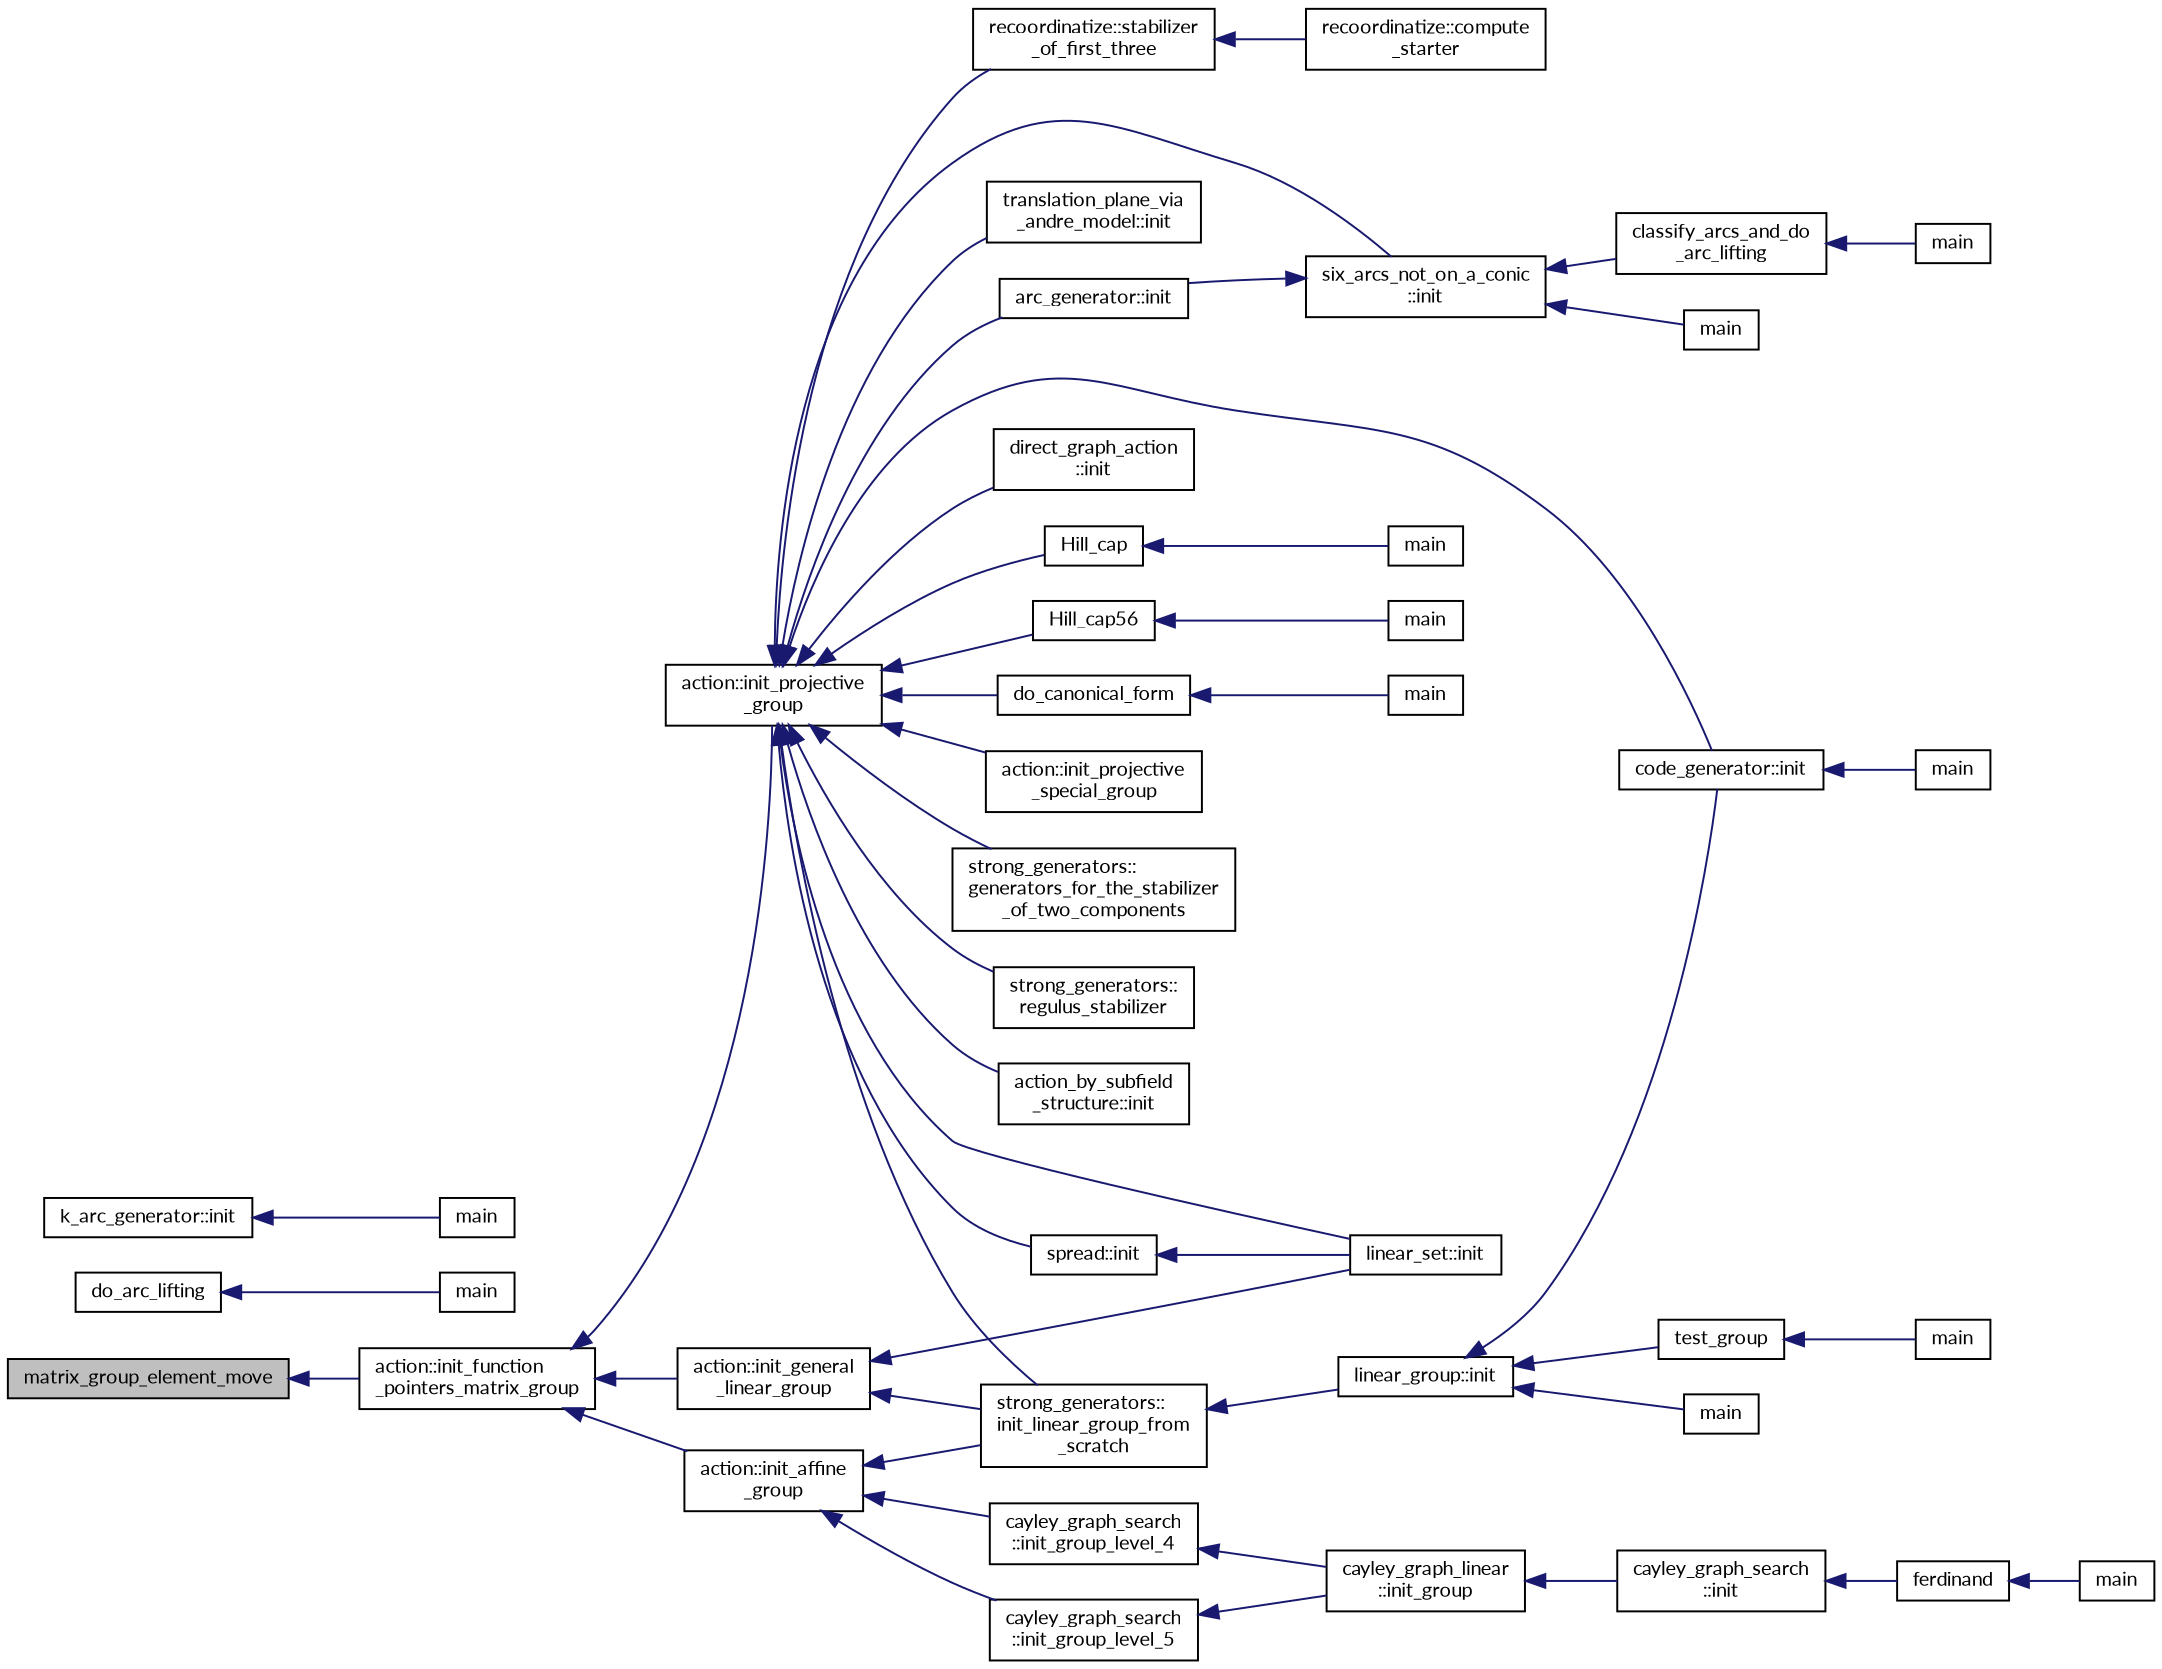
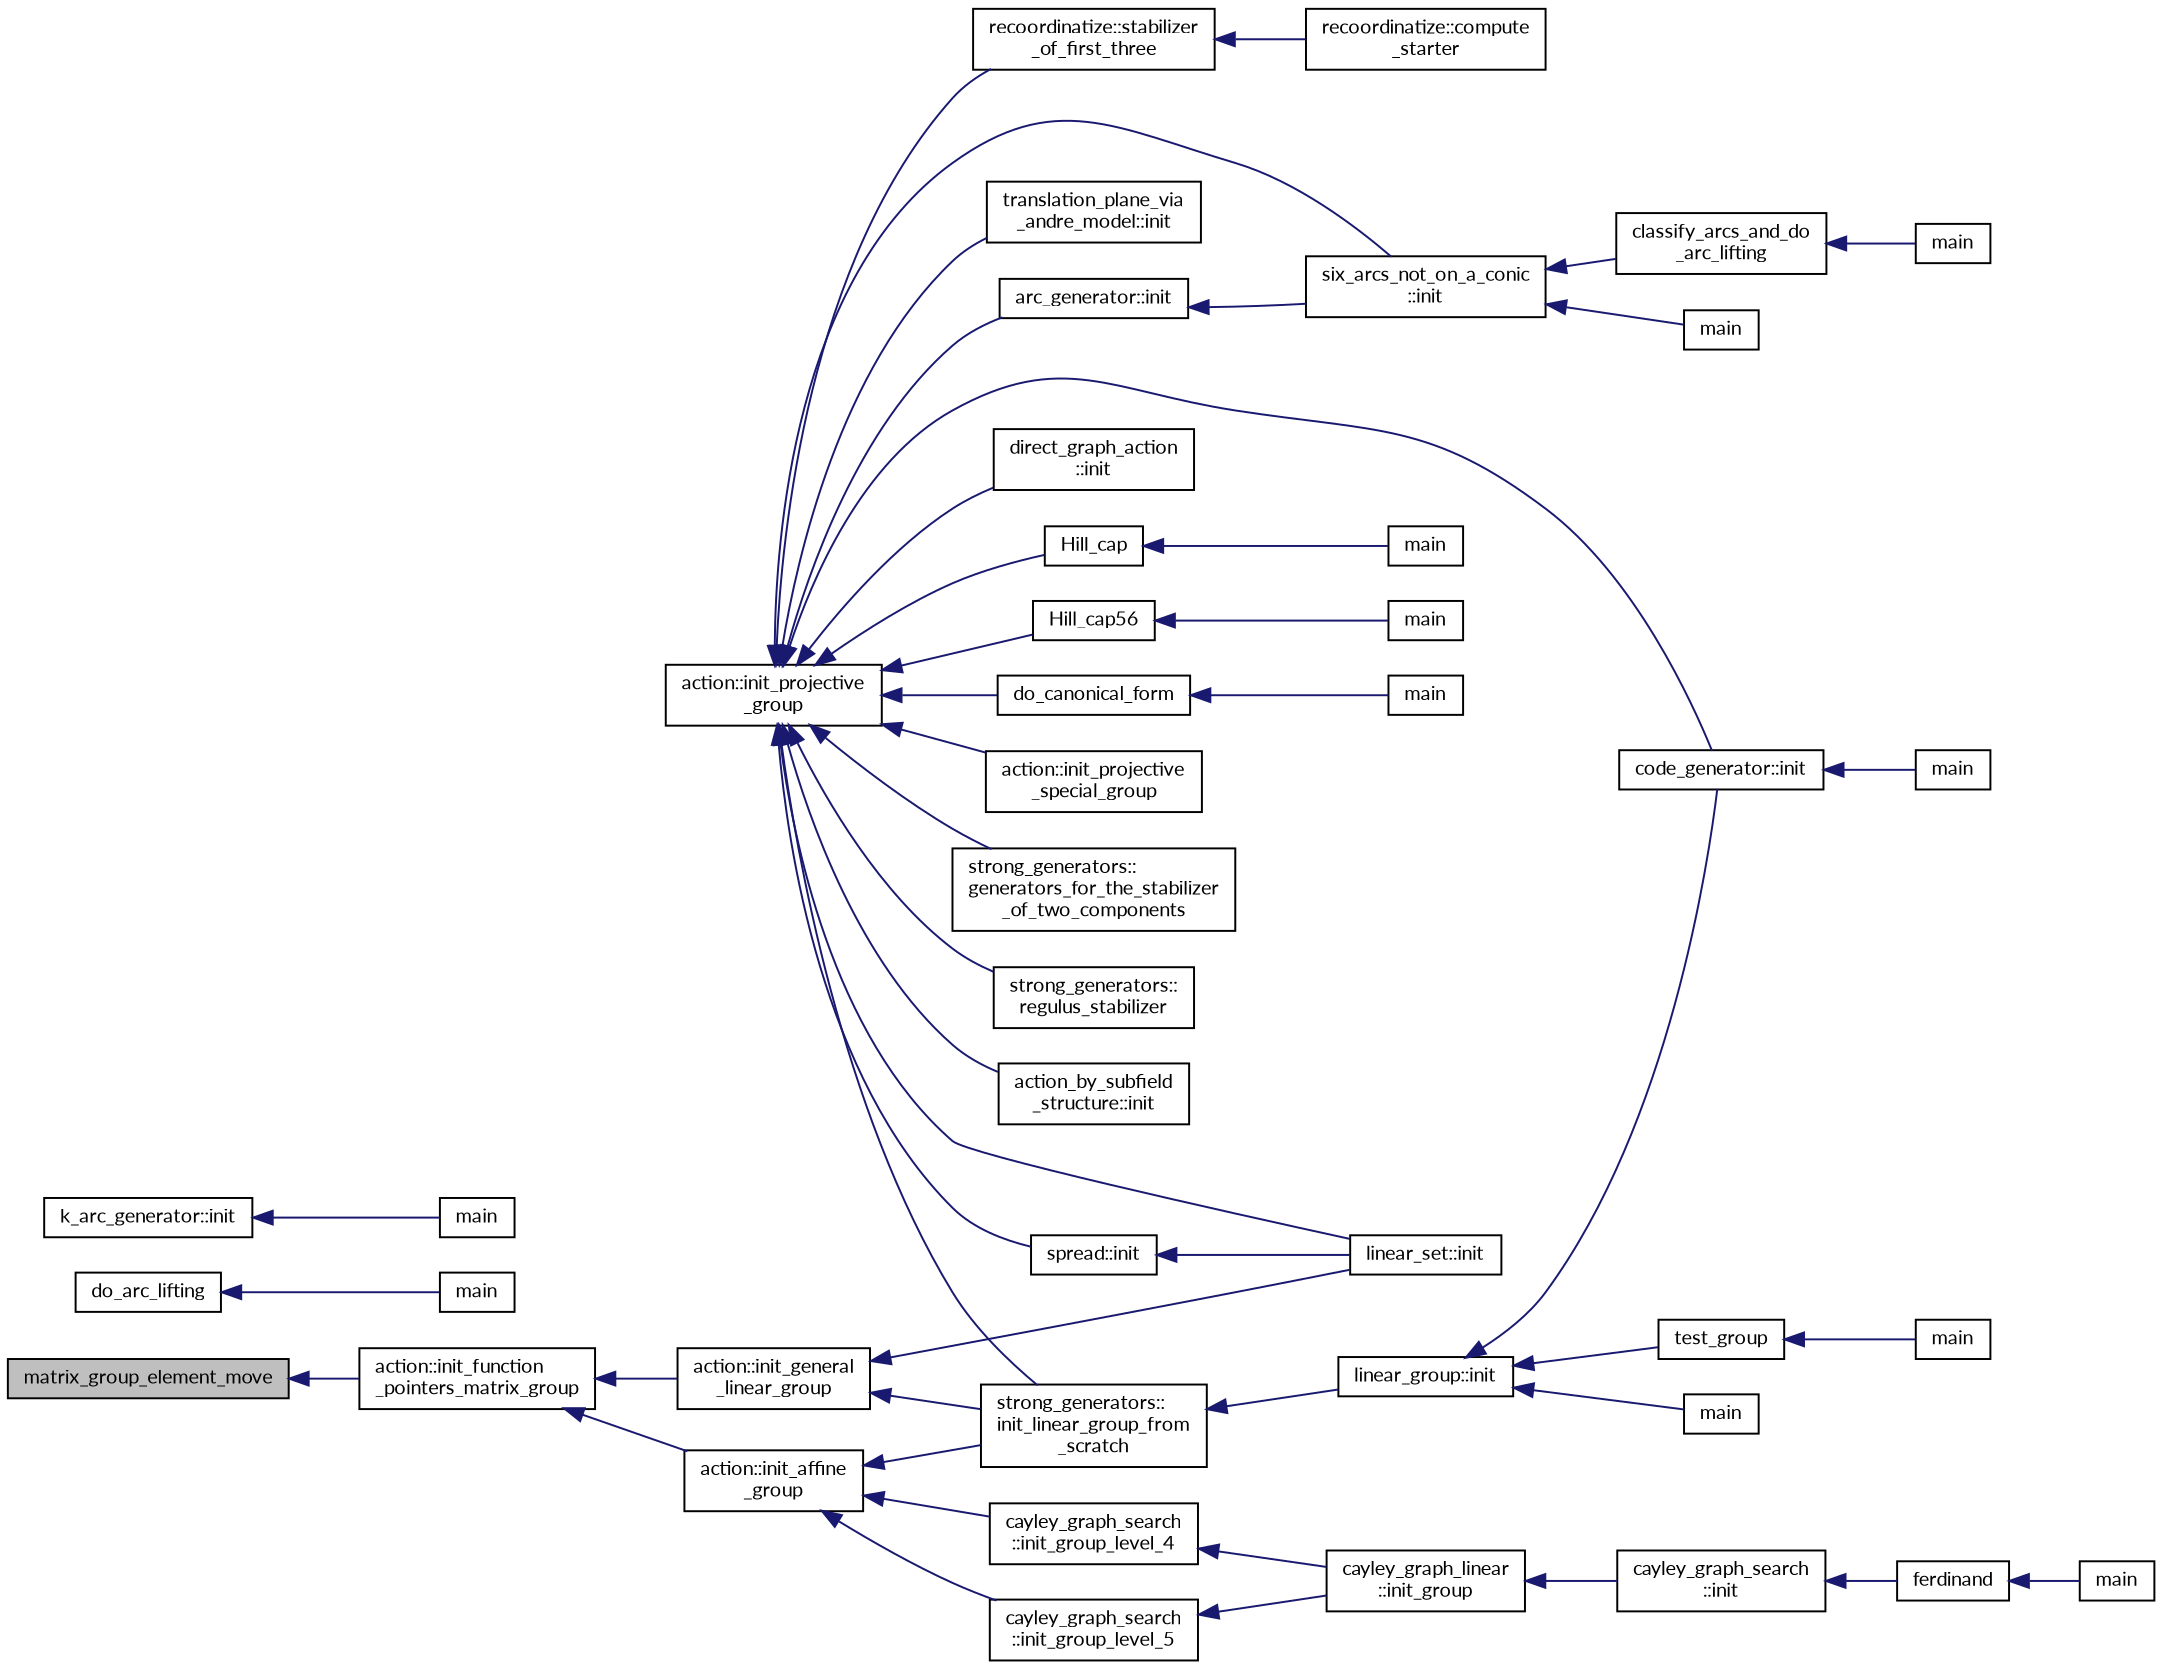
edge "arc_generator::init" -> "six_arcs_not_on_a_conic ::init": reversed
edge "action::init_projective _group" -> "action::init_function _pointers_matrix_group": removed
